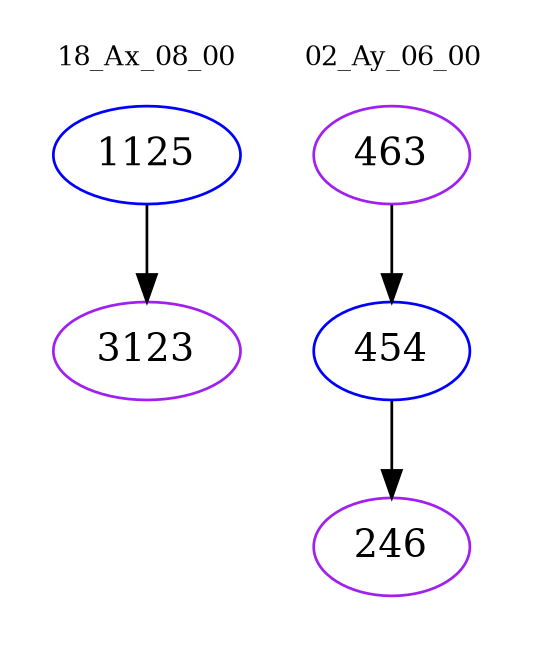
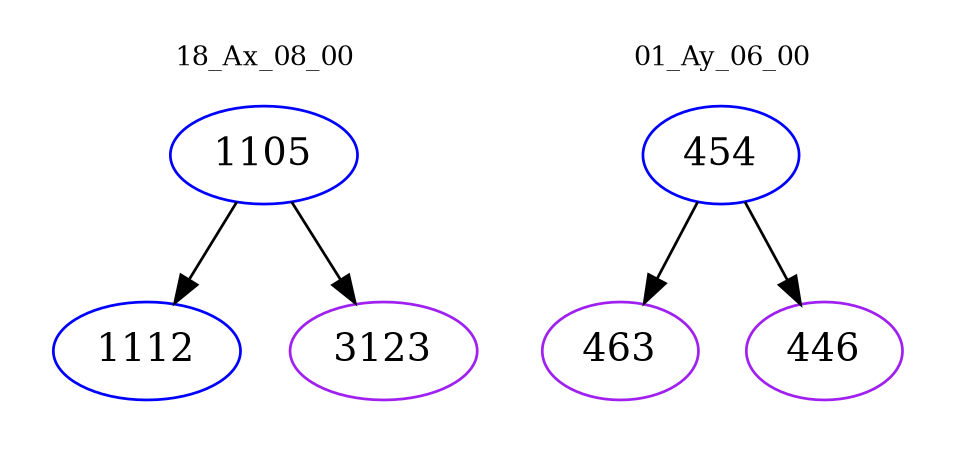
cluster "02_Ay_06_00": label "02_Ay_06_00" -> "01_Ay_06_00"
node "1125": label "1125" -> "1105"
edge "463" -> "454": reversed
node "1112": added
node "246": label "246" -> "446"
